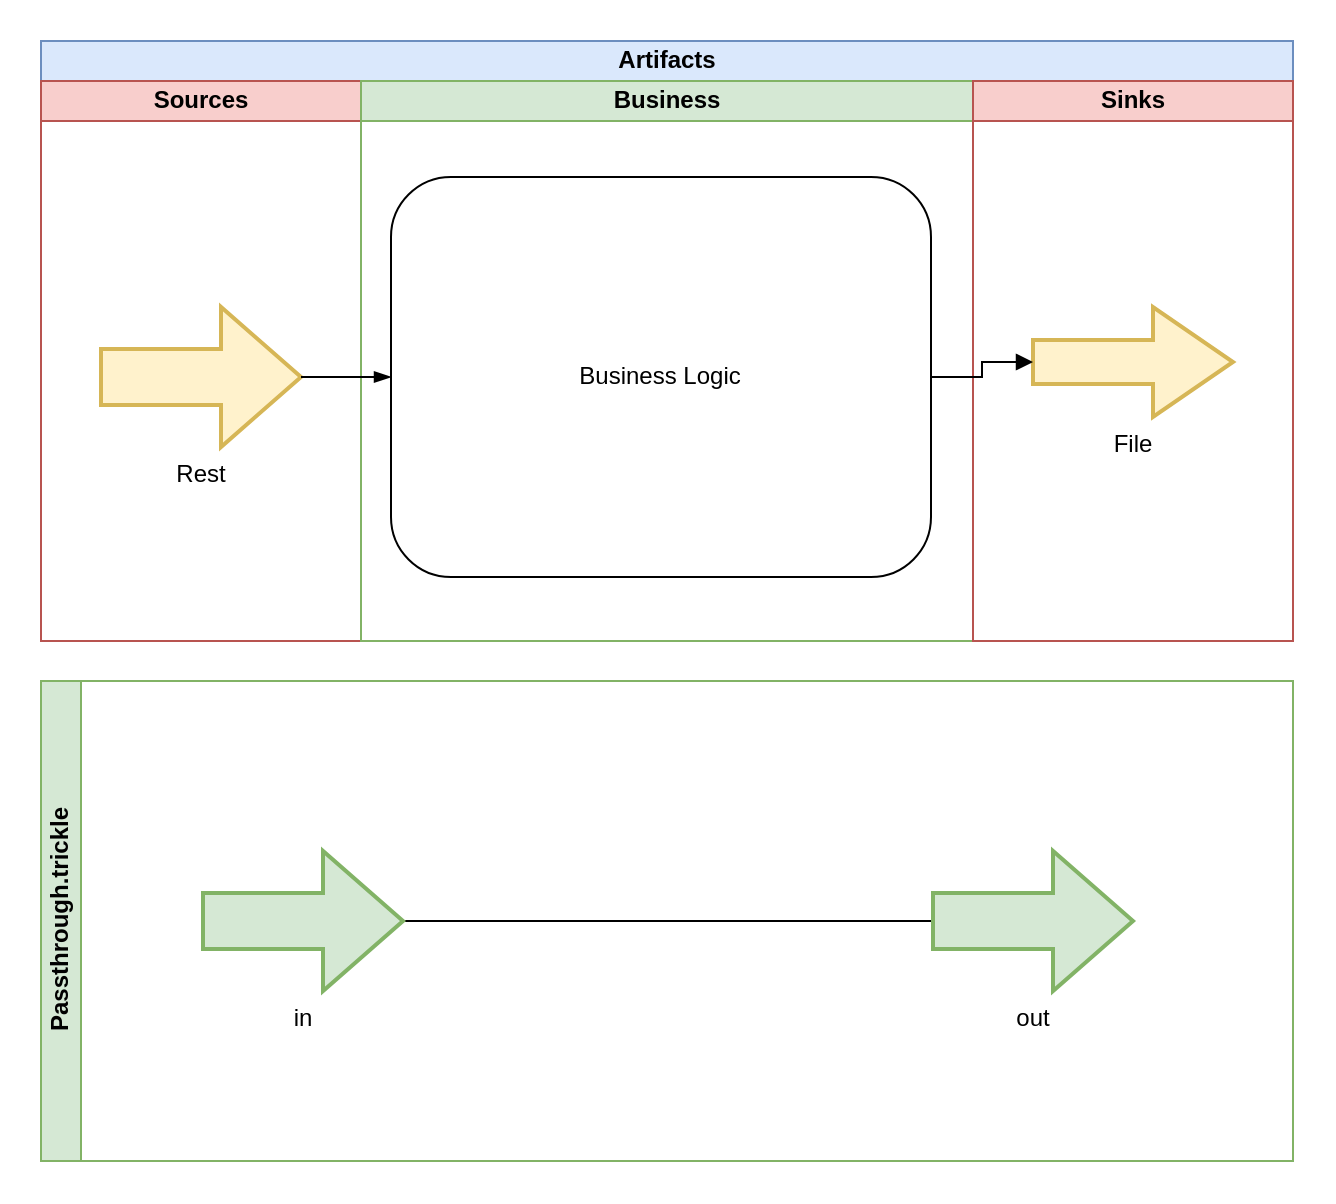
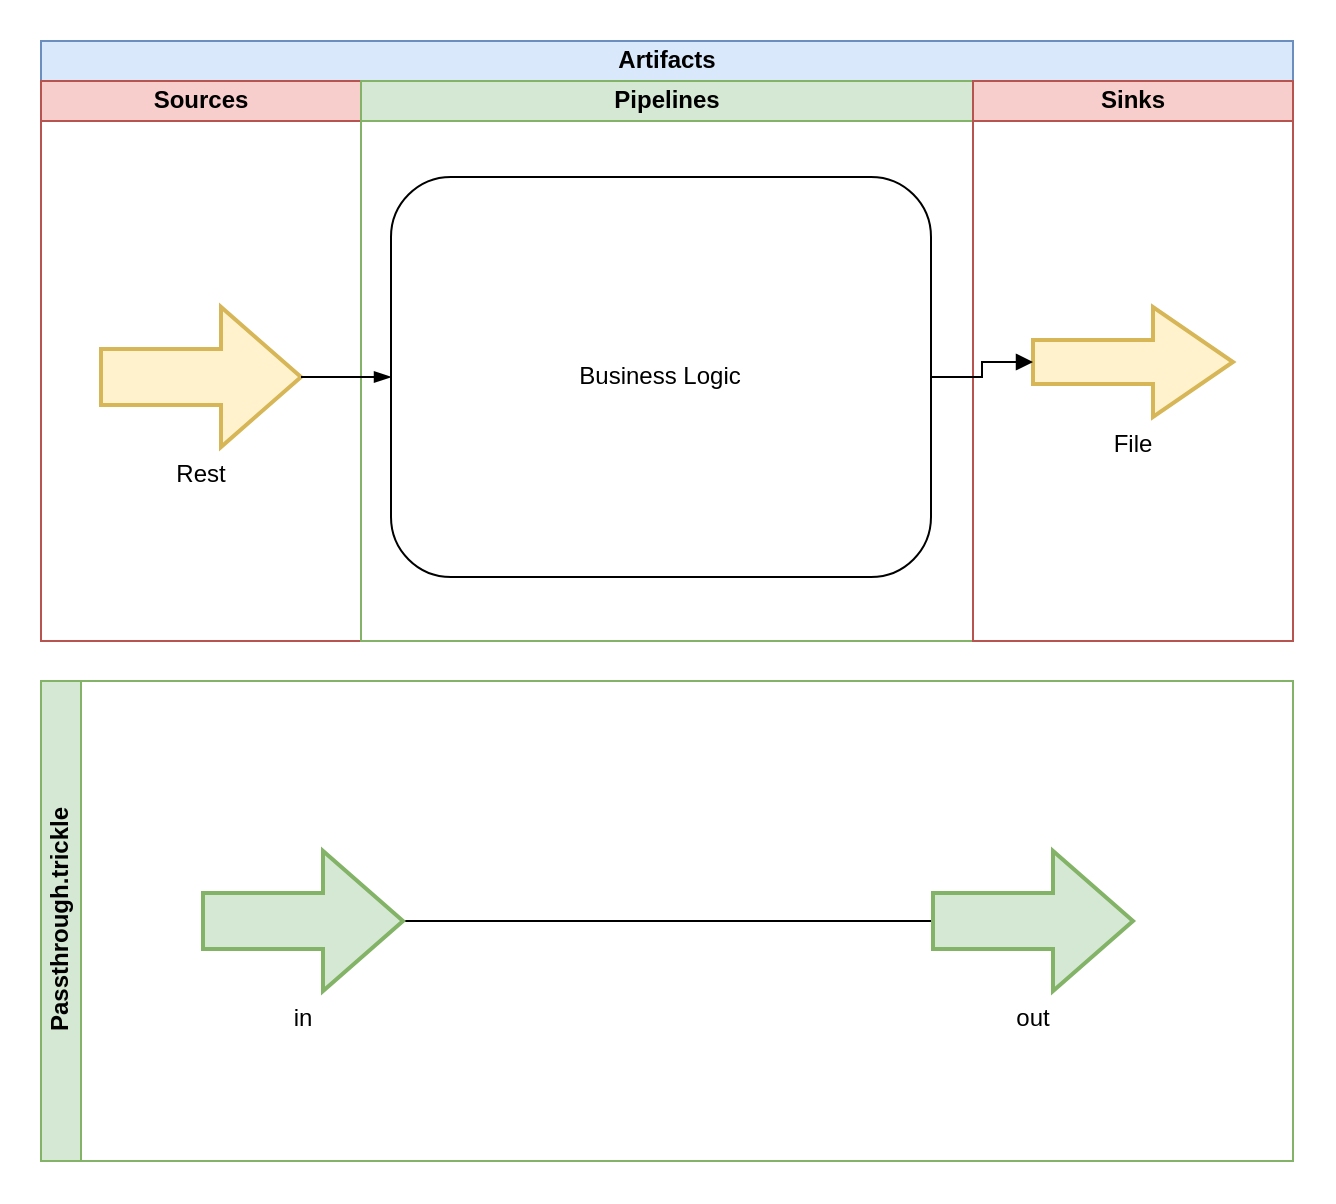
node "Business": label "Business" -> "Pipelines"
